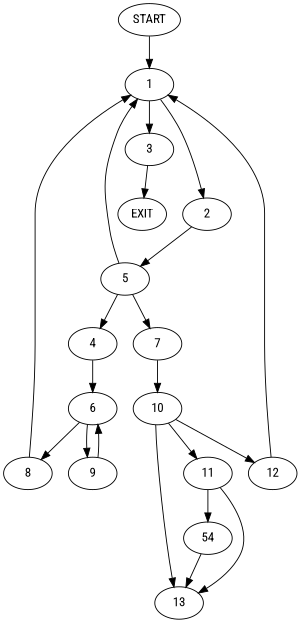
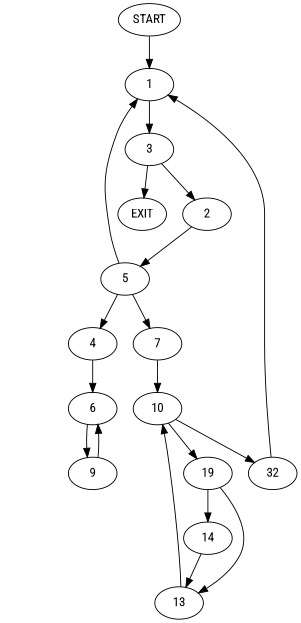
edge "1" -> "2": now "3" -> "2"
node "8": removed
node "11": label "11" -> "19"
node "12": label "12" -> "32"
edge "10" -> "13": reversed
node "54": label "54" -> "14"
